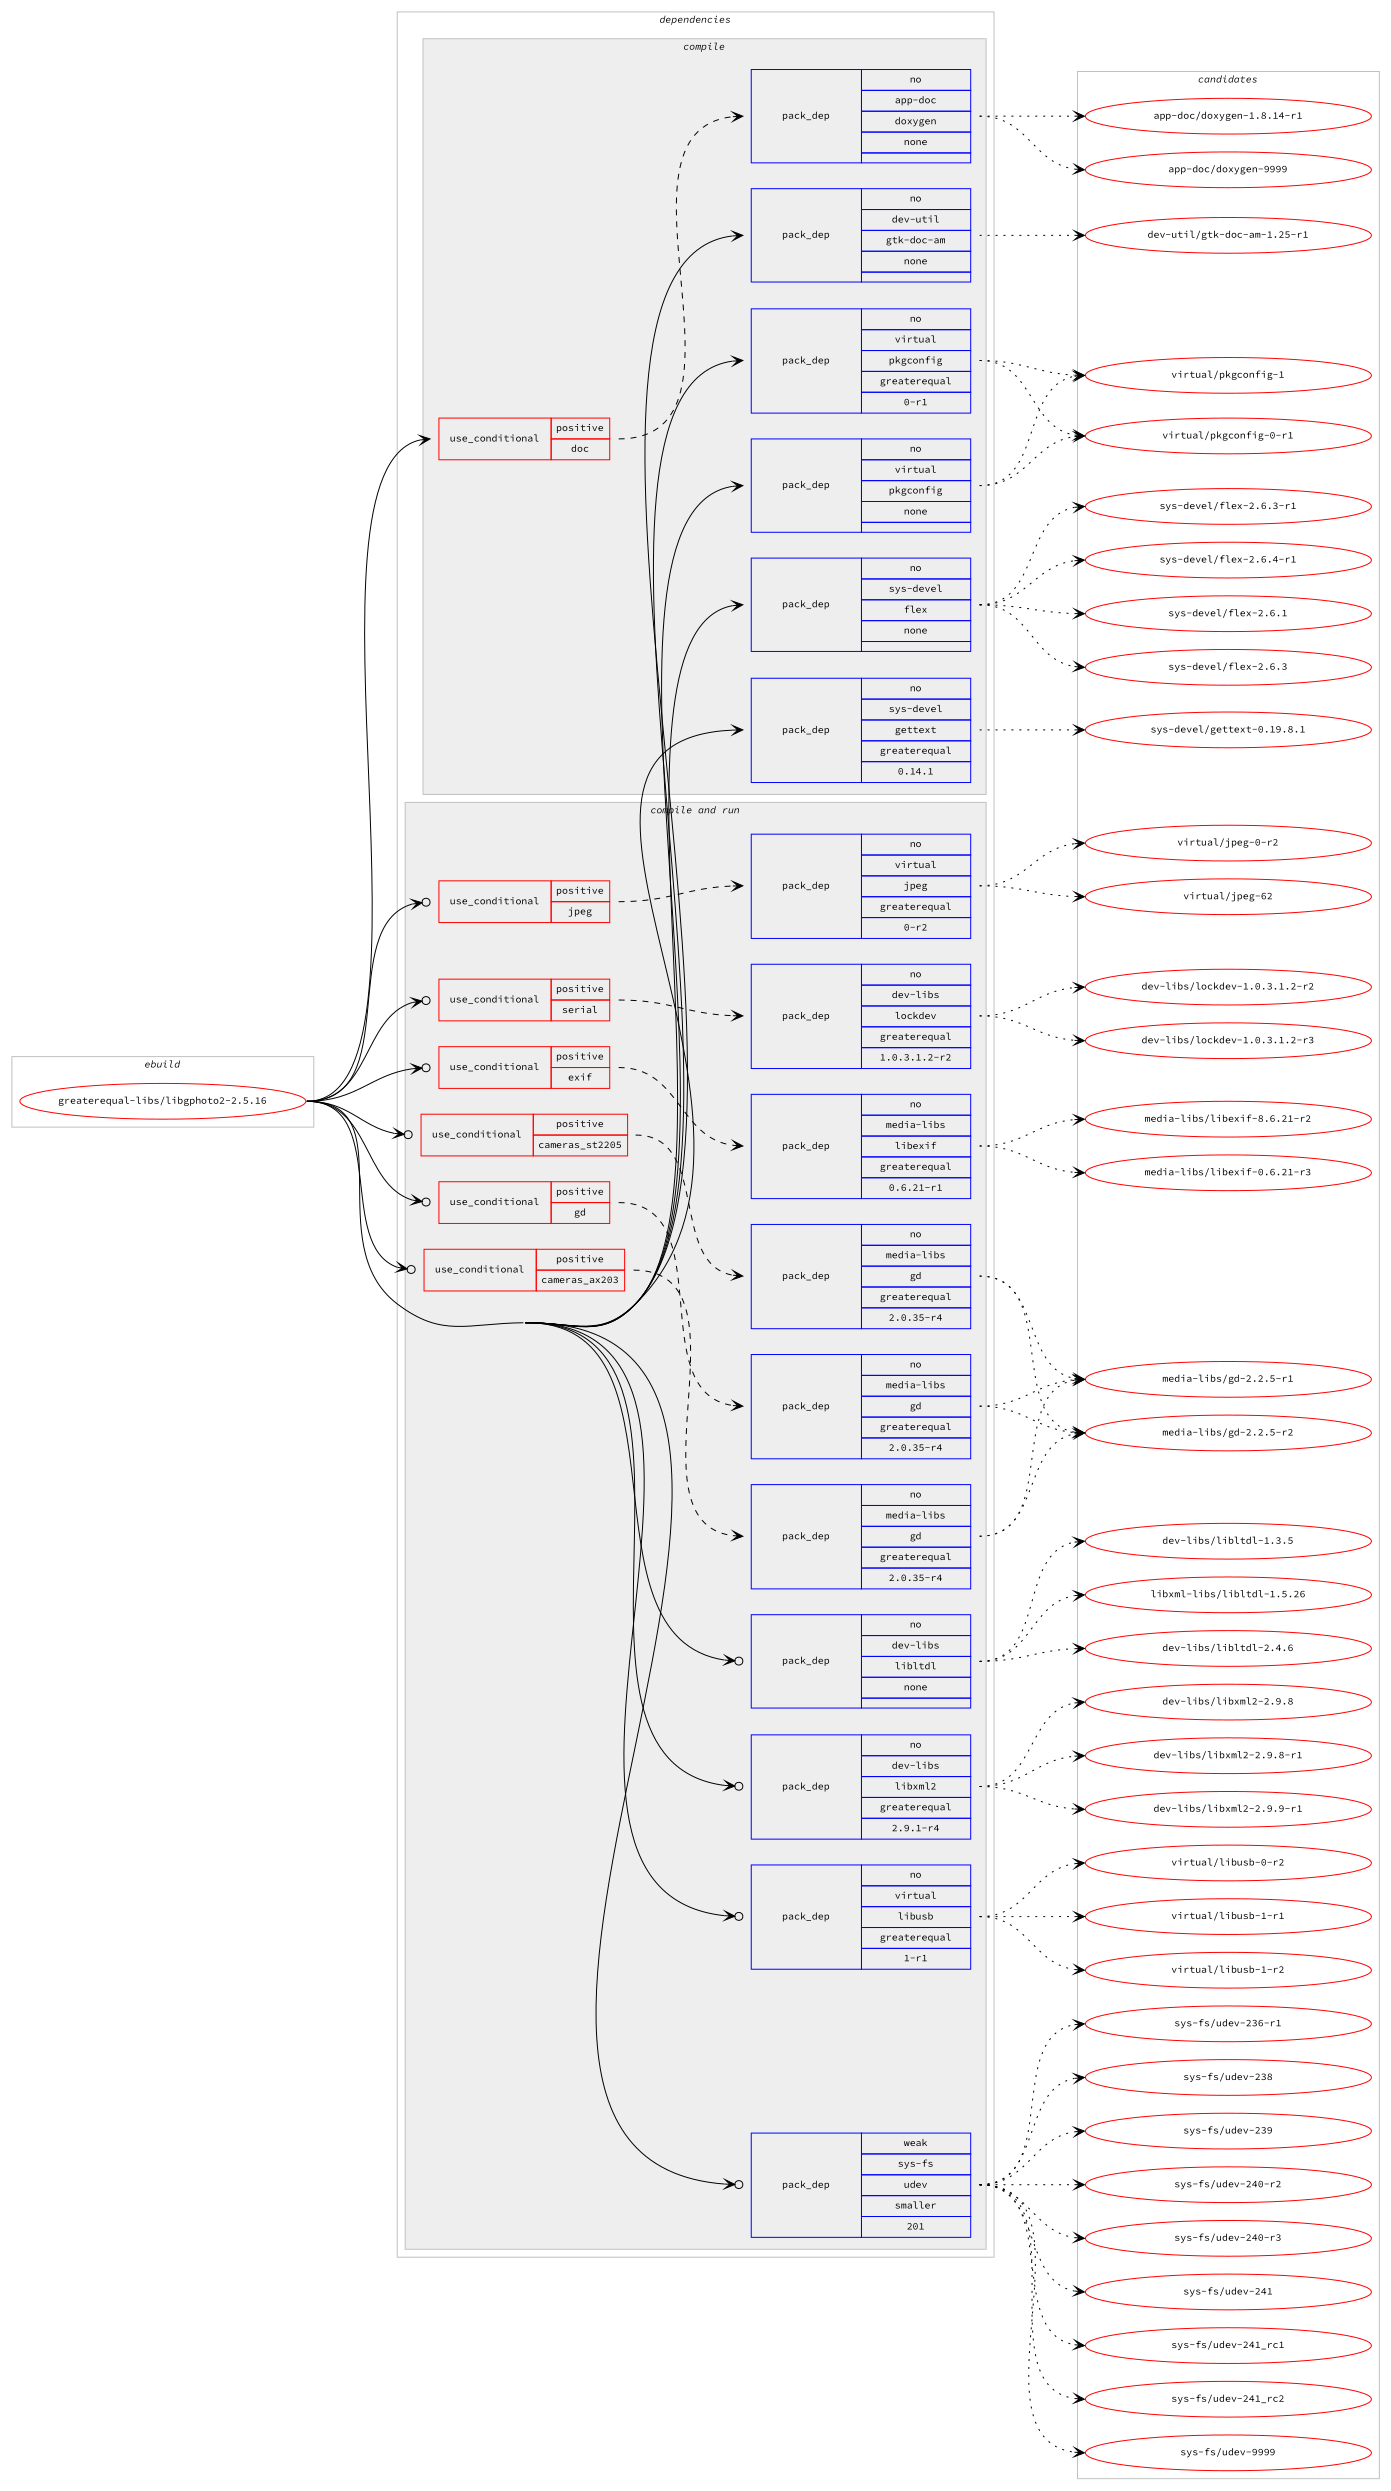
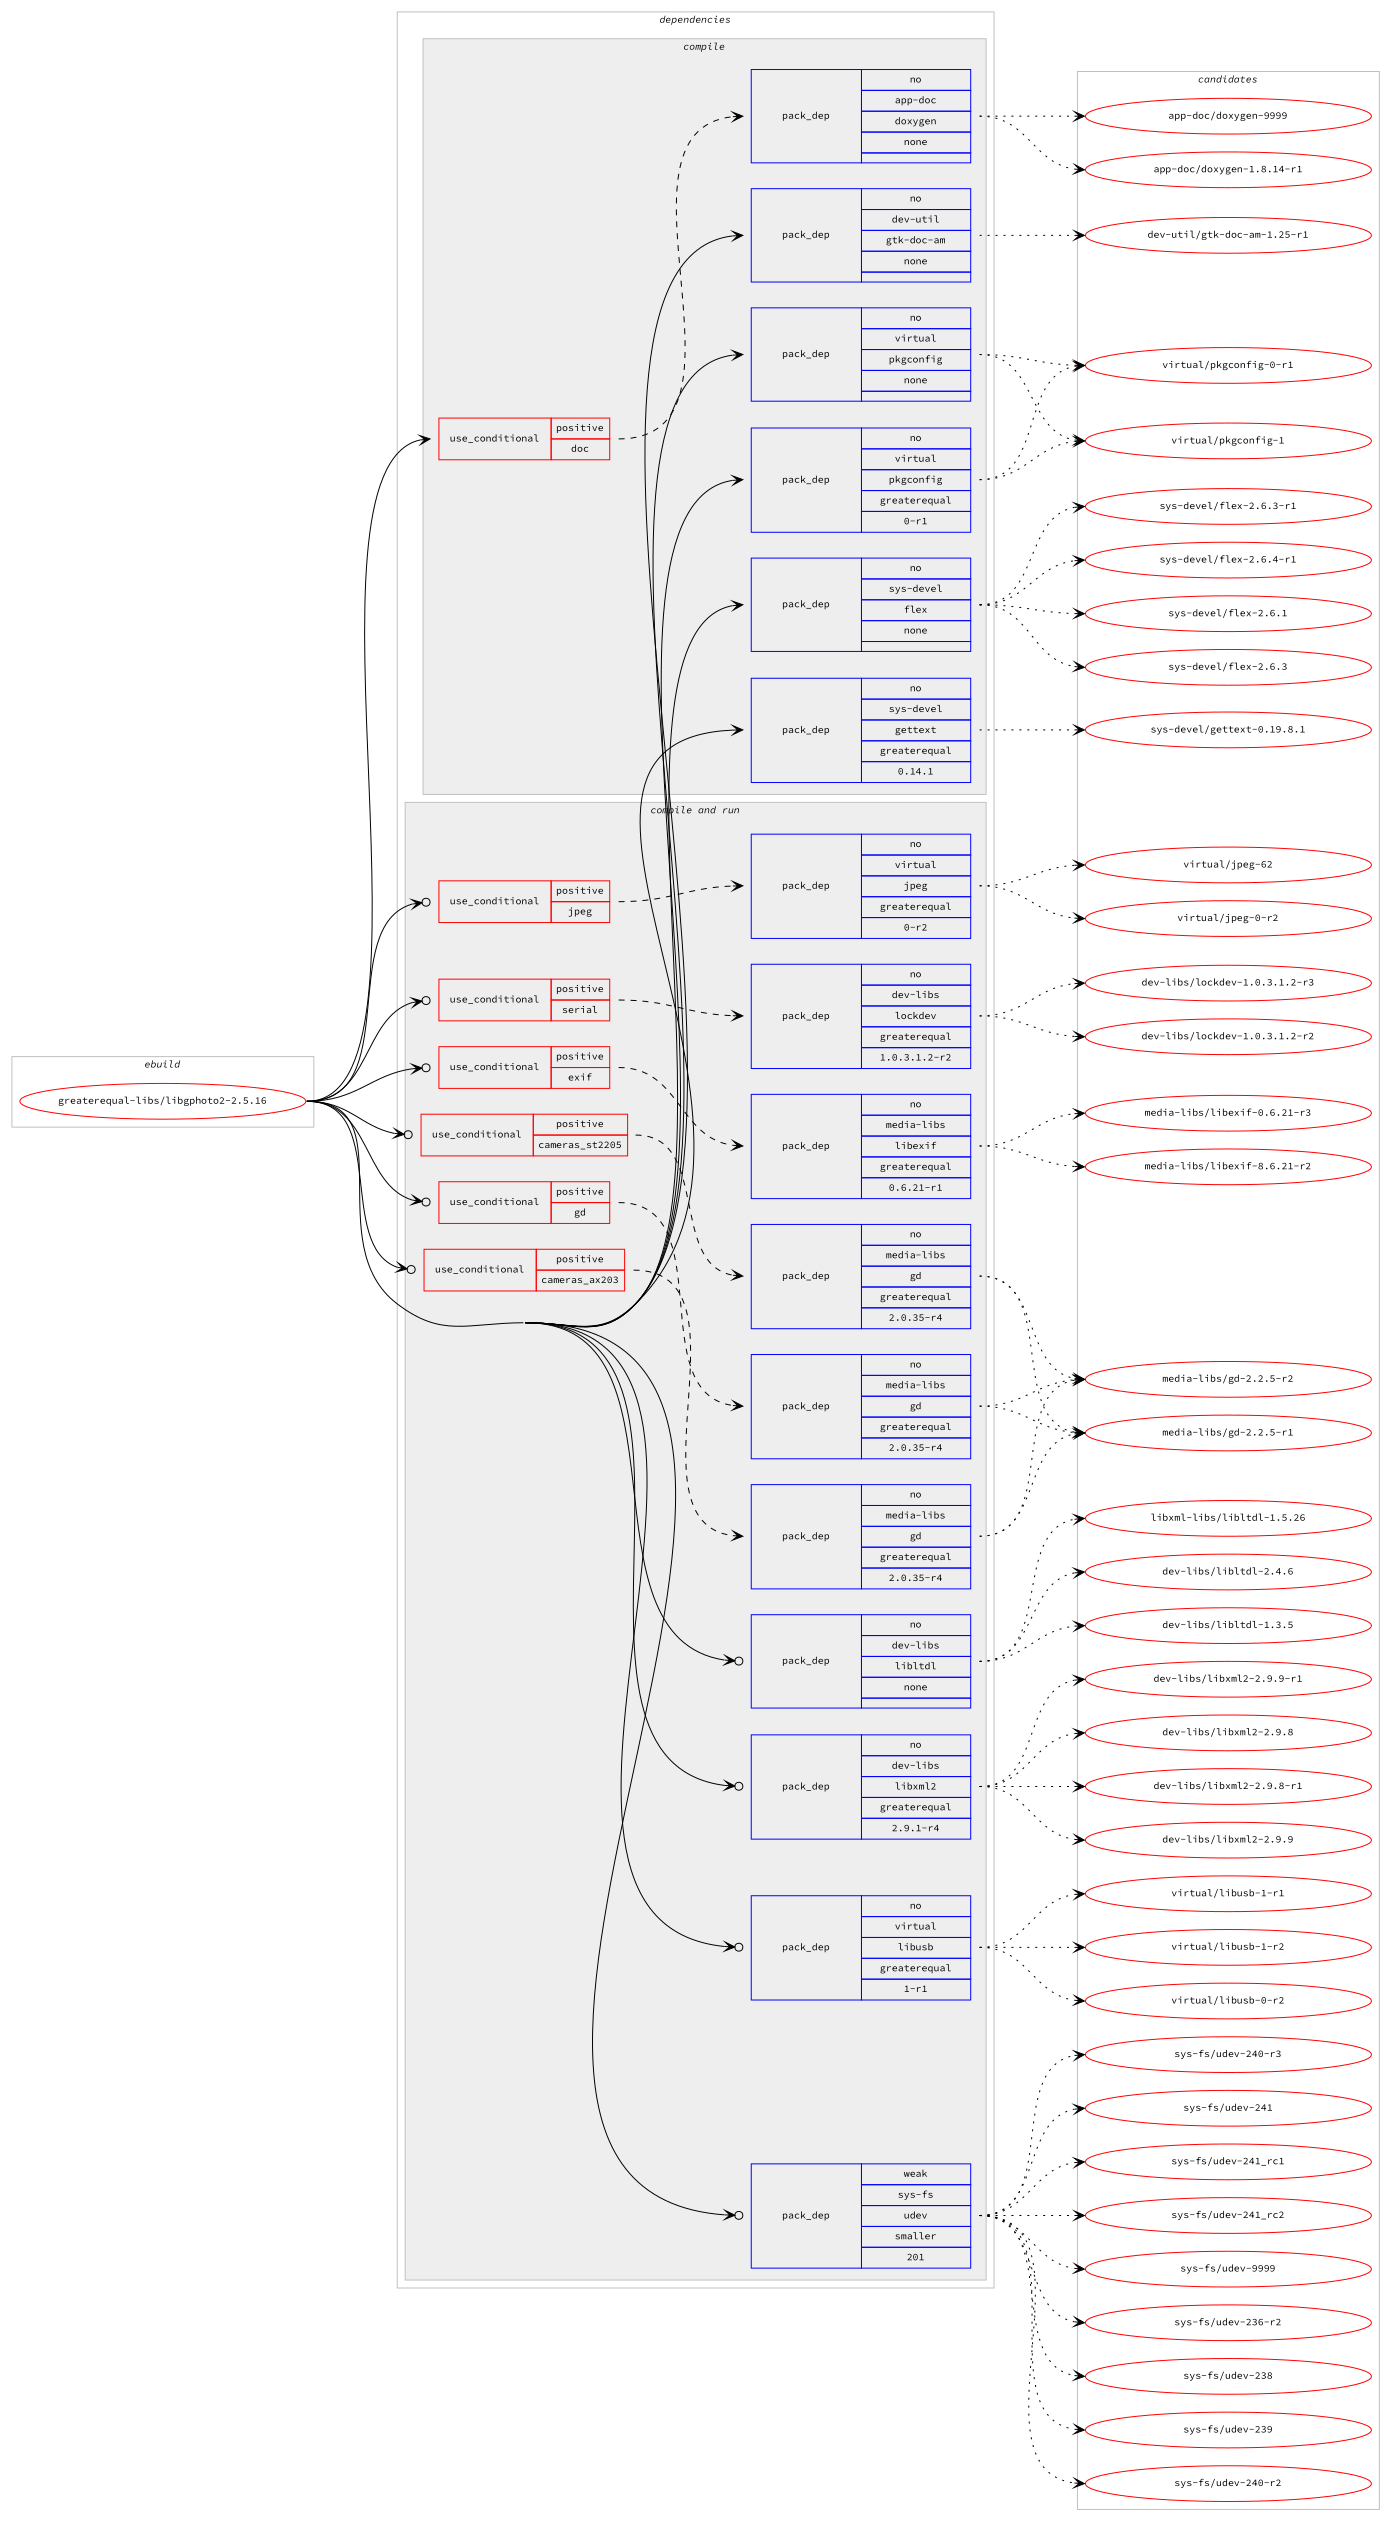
node "dev-libs/libxml2-2.9.9": added
node "sys-fs/udev-236-r1": label "sys-fs/udev-236-r1" -> "sys-fs/udev-236-r2"
